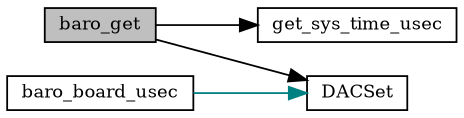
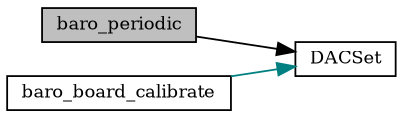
node "baro_get": label "baro_get" -> "baro_periodic"
node "get_sys_time_usec": removed
node "baro_board_usec": label "baro_board_usec" -> "baro_board_calibrate"
